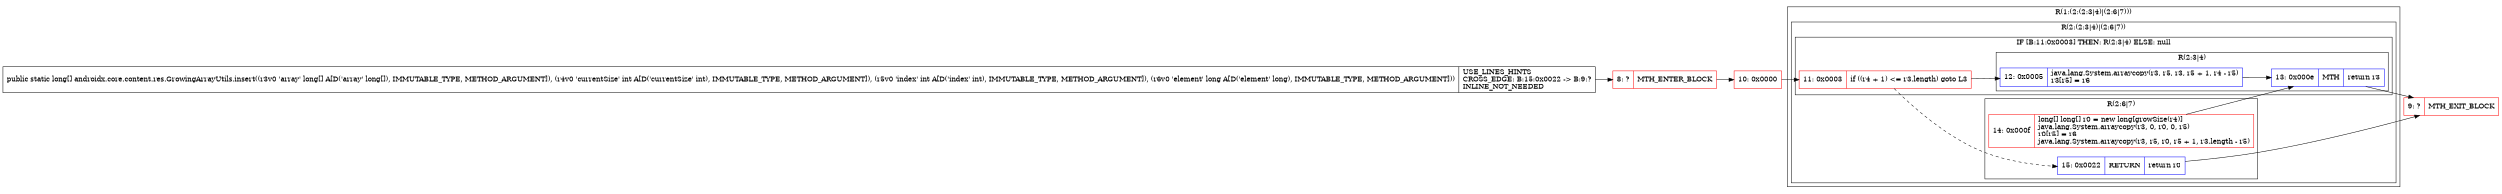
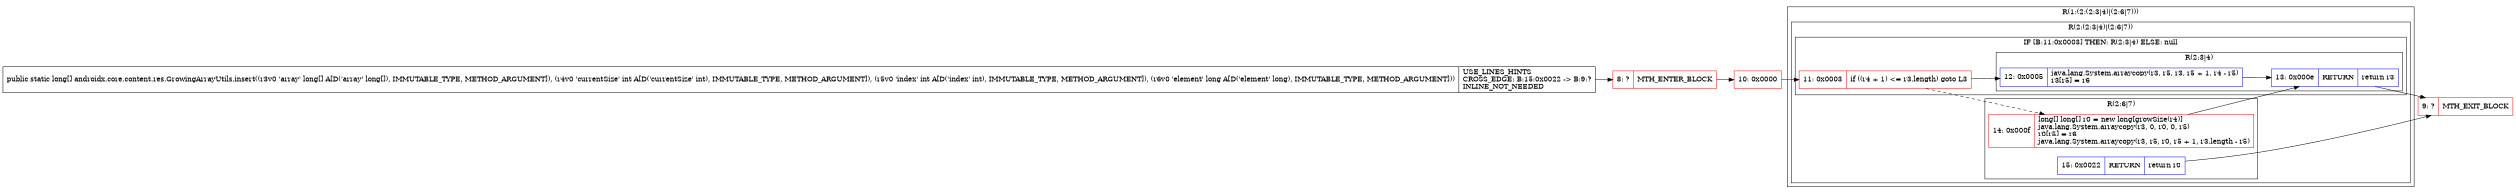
node "13: 0x000e": text "MTH" -> "RETURN"
edge "11: 0x0003" -> "15: 0x0022": now "11: 0x0003" -> "14: 0x000f"
